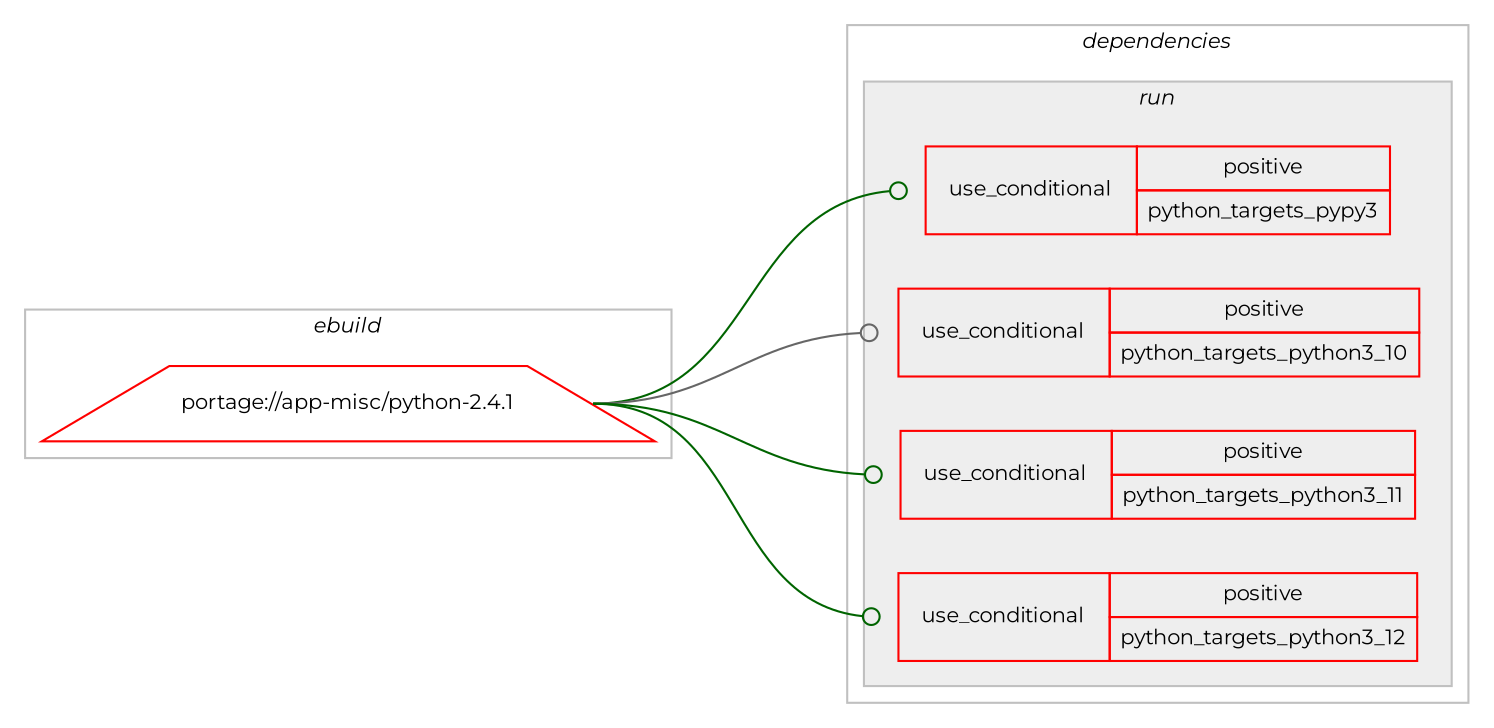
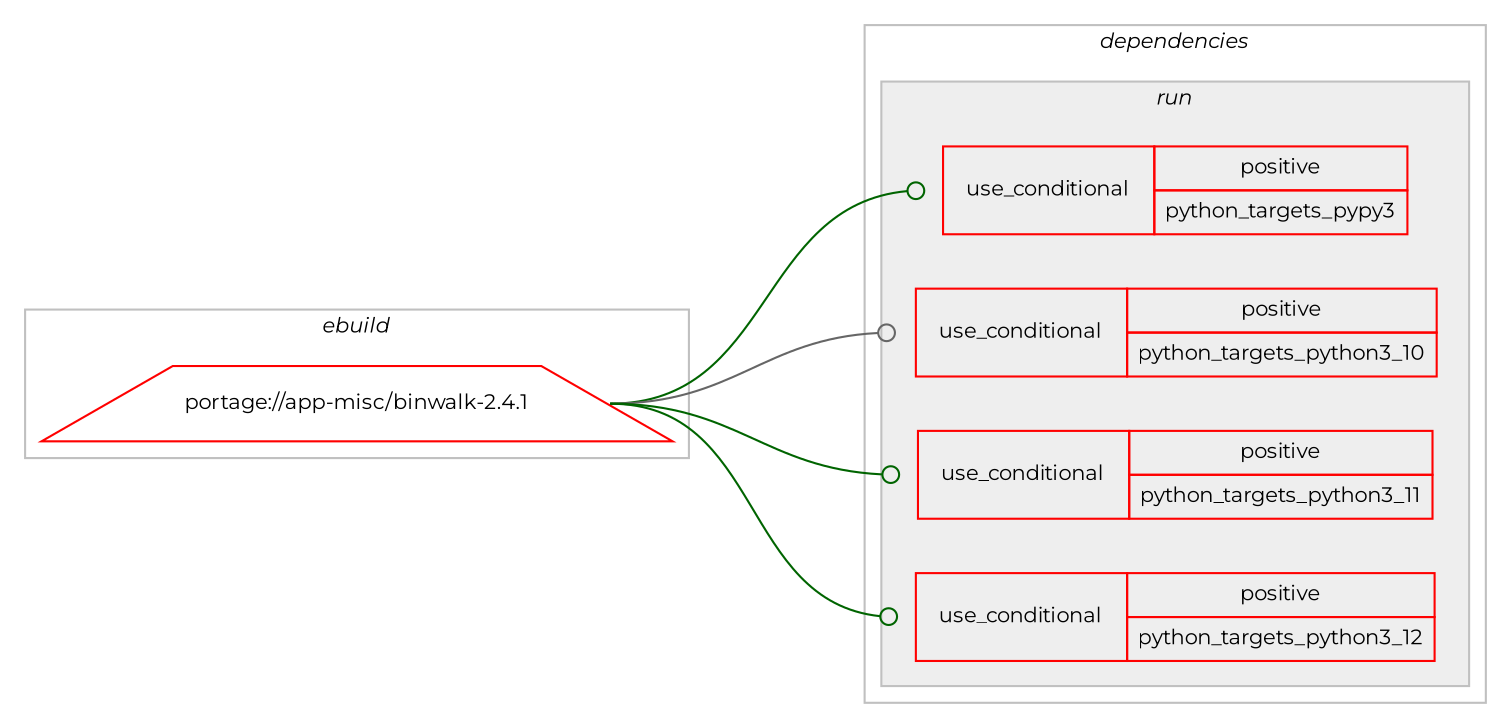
node "portage://app-misc/python-2.4.1": label "portage://app-misc/python-2.4.1" -> "portage://app-misc/binwalk-2.4.1"
